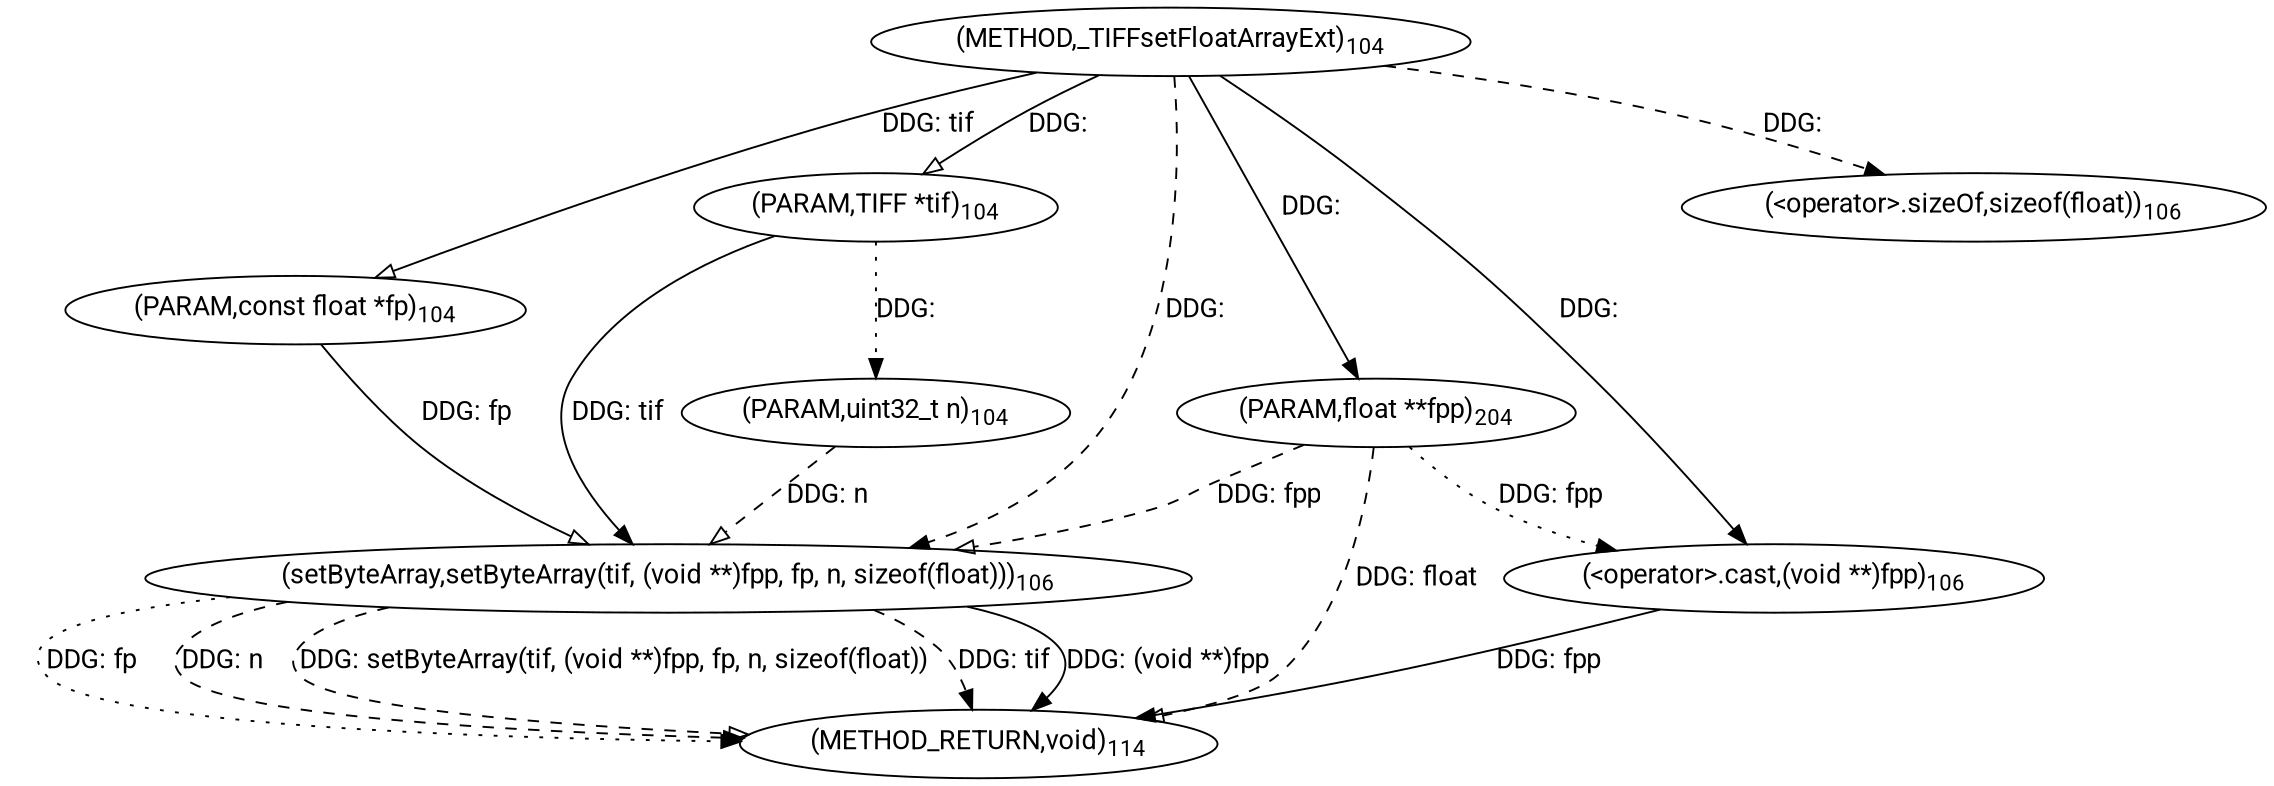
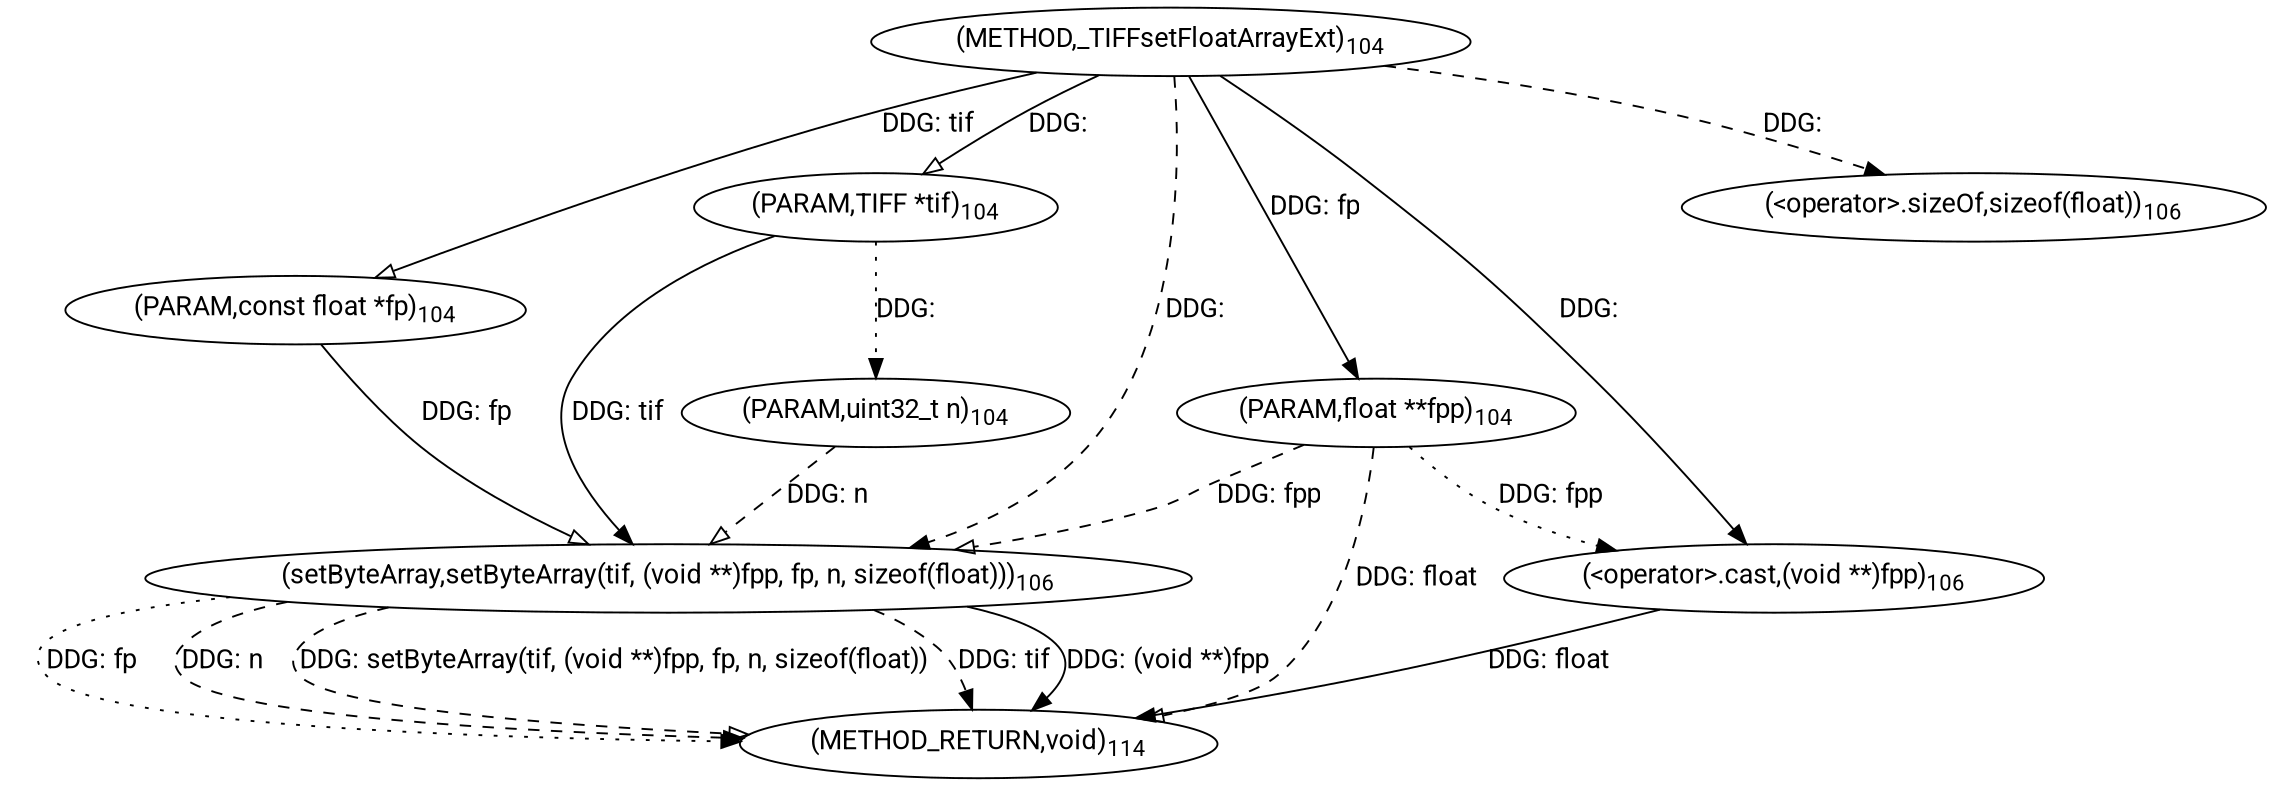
edge "(METHOD,_TIFFsetFloatArrayExt)" -> "(PARAM,float **fpp)": label "DDG: " -> "DDG: fp"
node "(PARAM,float **fpp)": text "204" -> "104"
edge "(<operator>.cast,(void **)fpp)" -> "(METHOD_RETURN,void)": label "DDG: fpp" -> "DDG: float"
